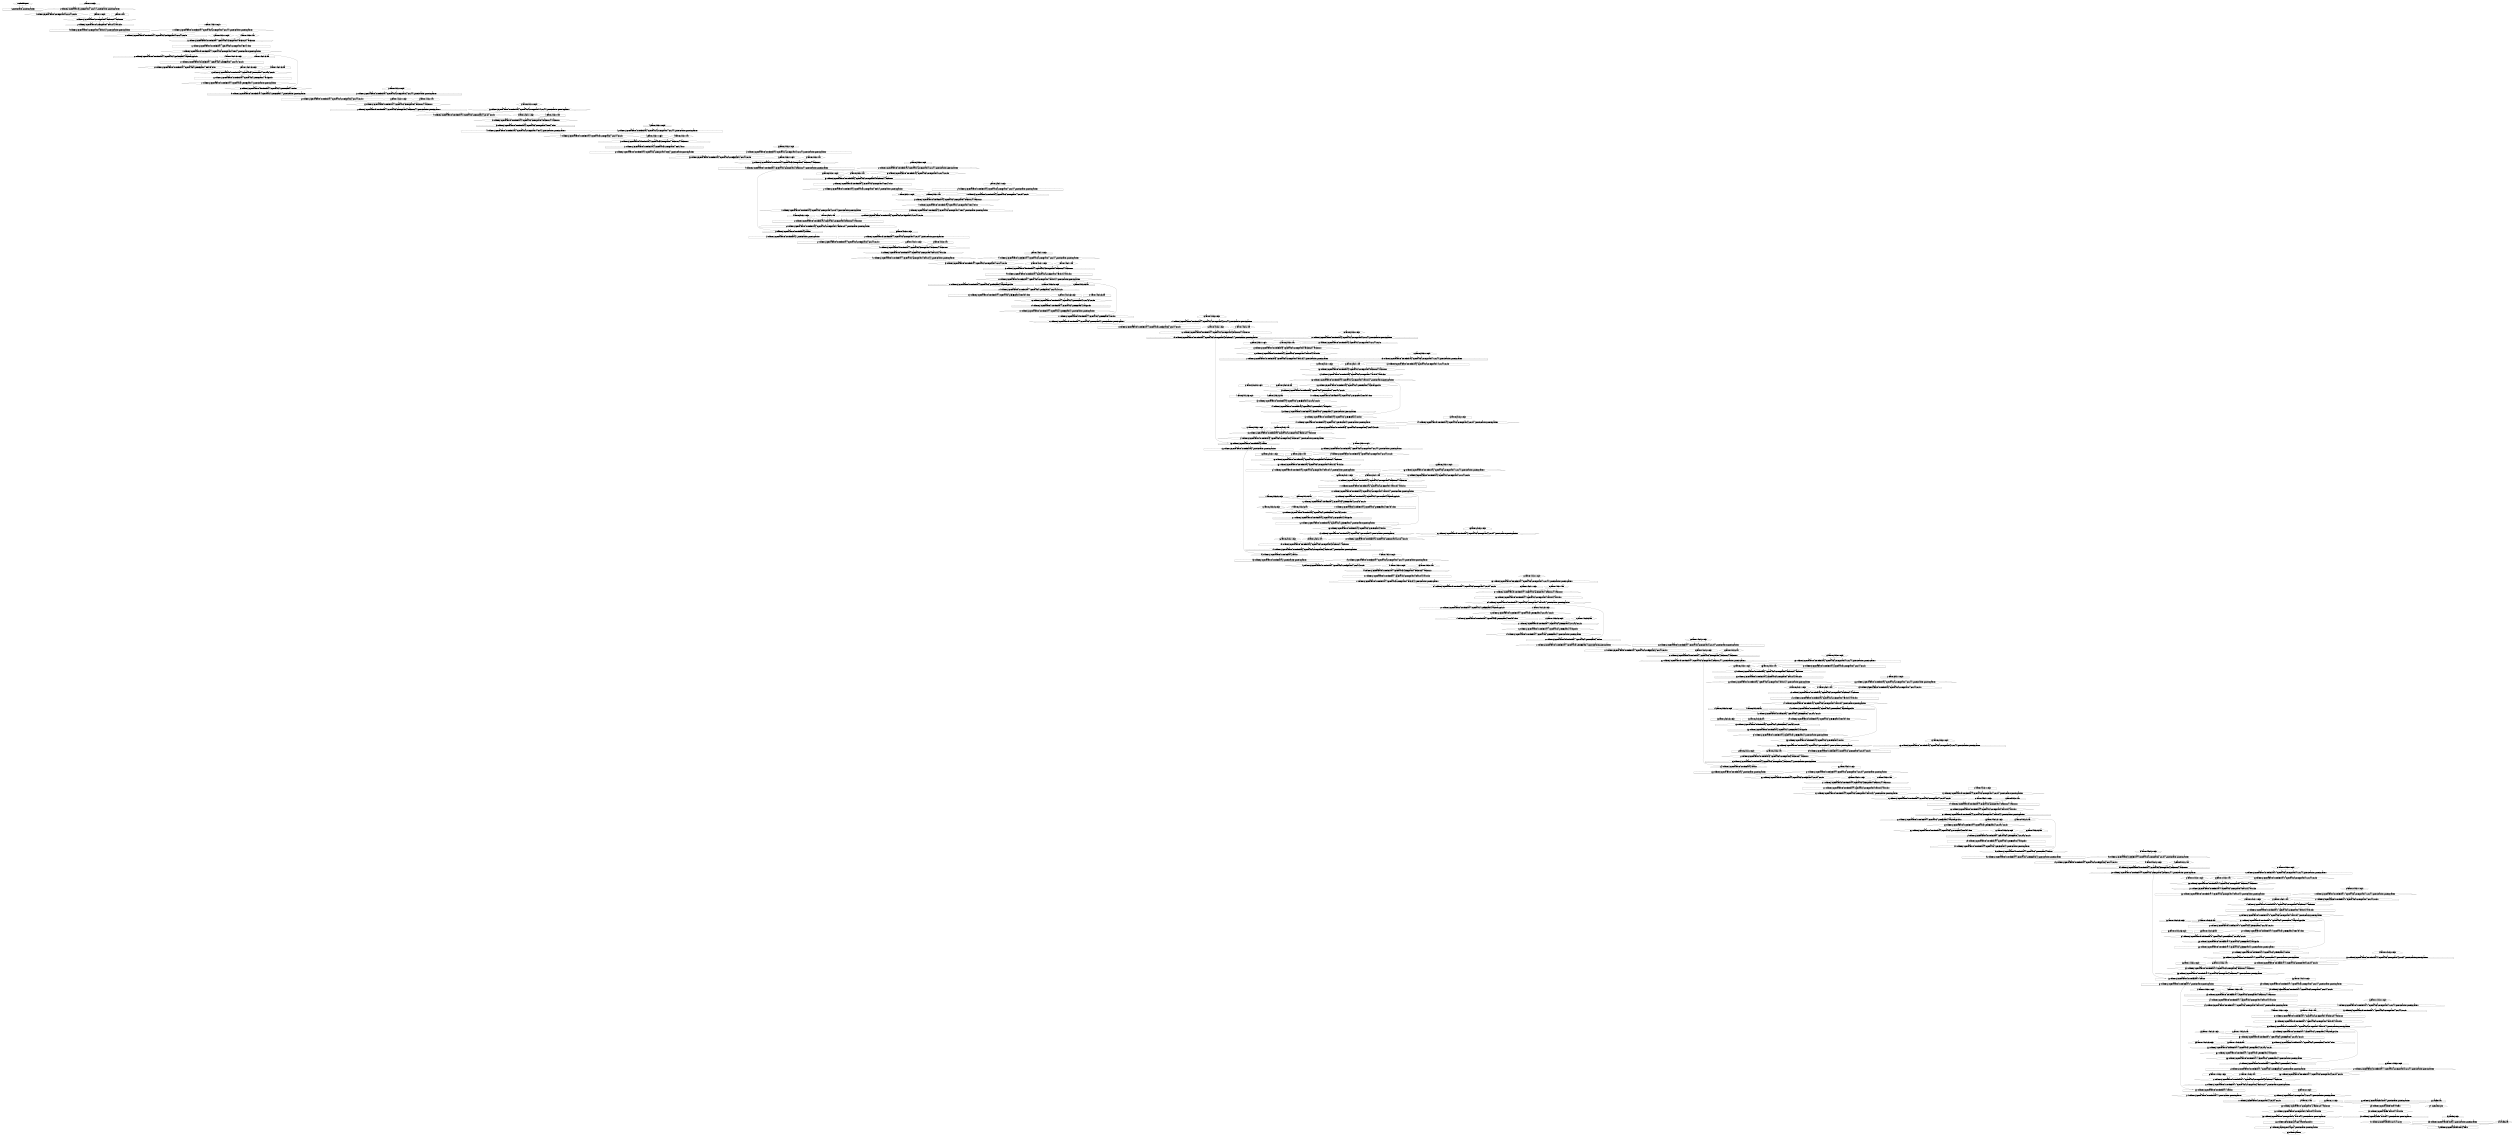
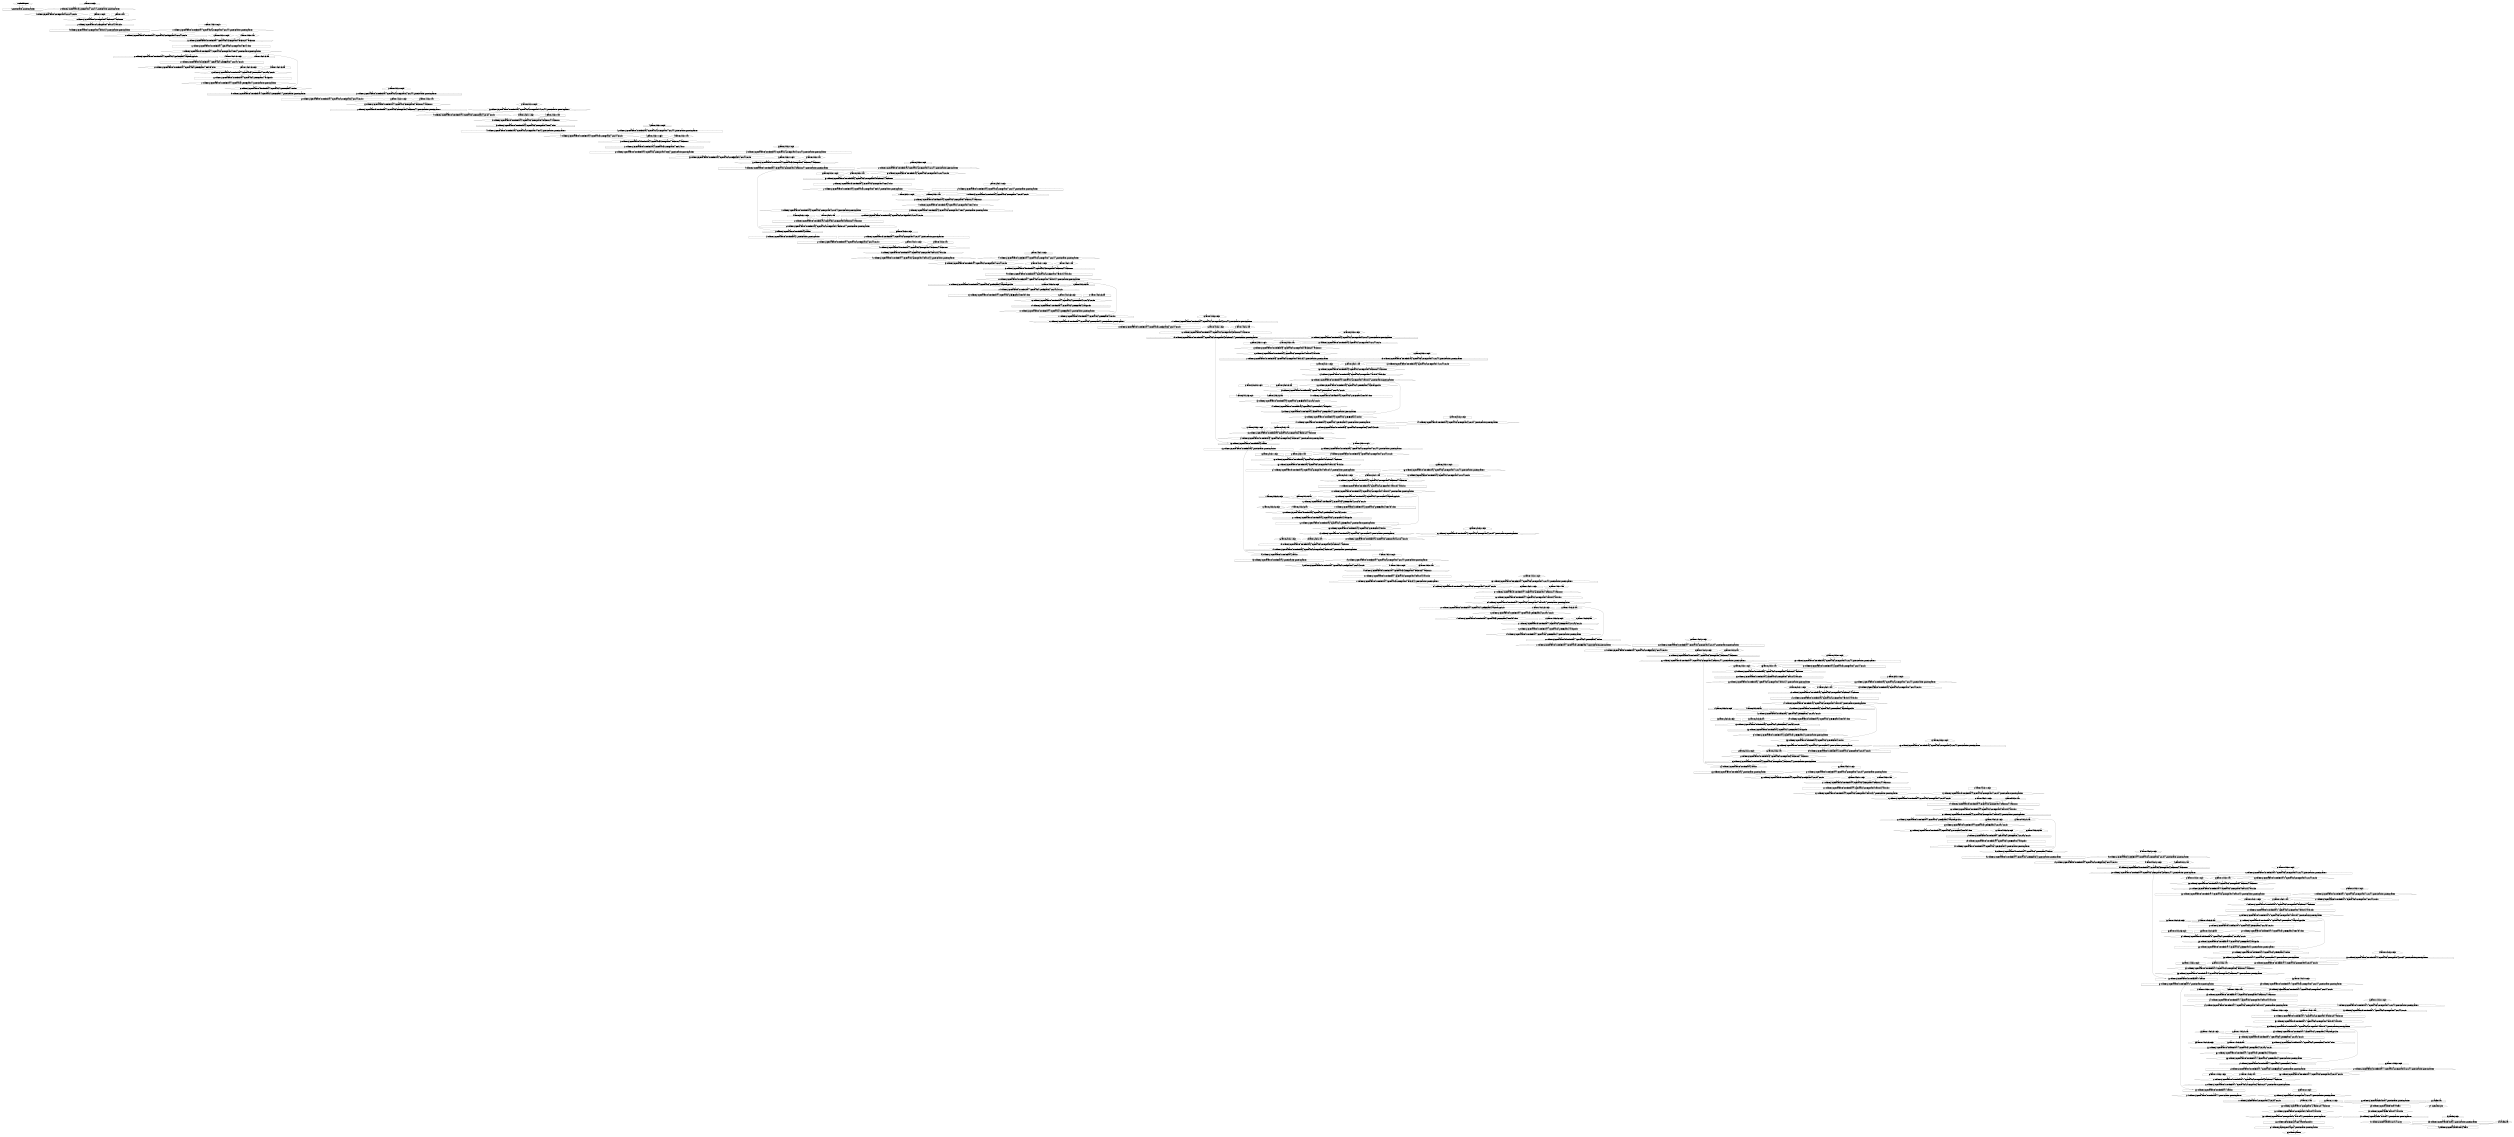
node "212 features.7.block.2.fc1.bias": added
